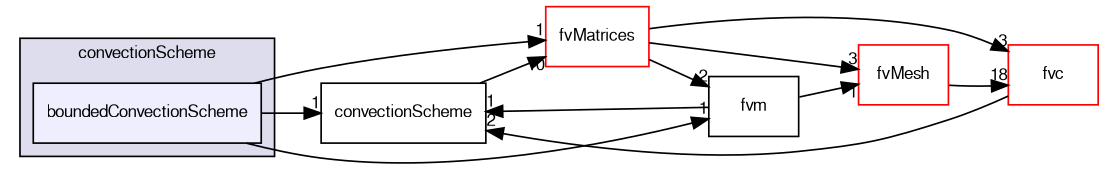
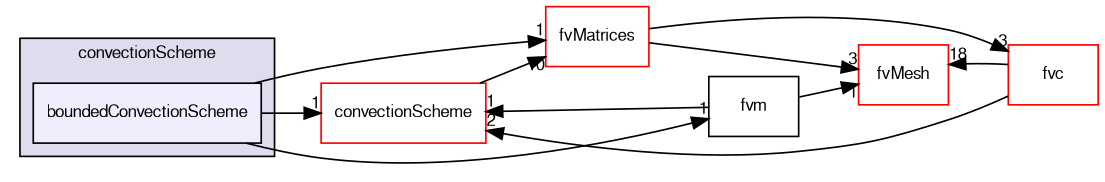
edge "fvMatrices" -> "fvm": removed
edge "fvMesh" -> "fvc": reversed
node "convectionScheme": color black -> red
